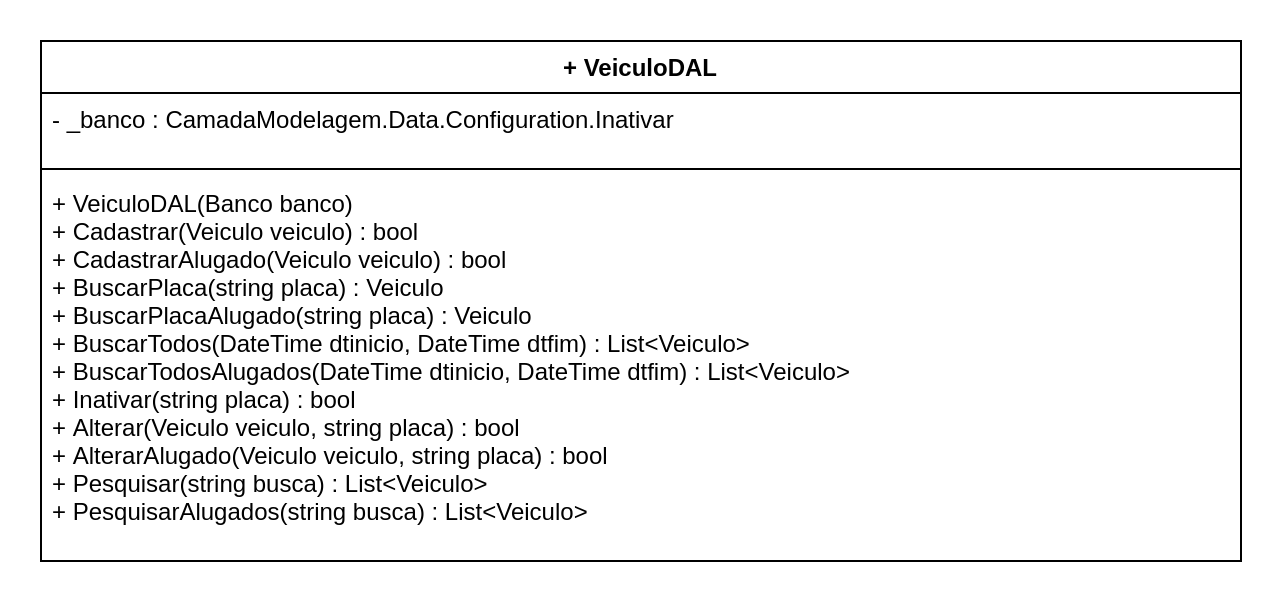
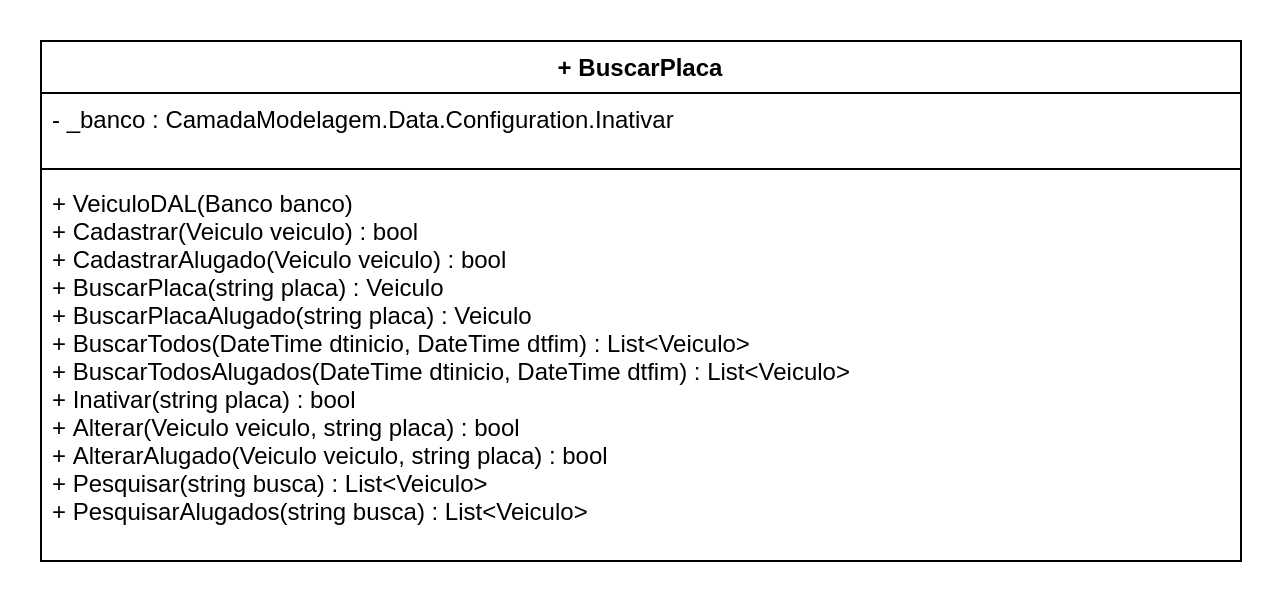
node "+ VeiculoDAL": label "+ VeiculoDAL" -> "+ BuscarPlaca"
